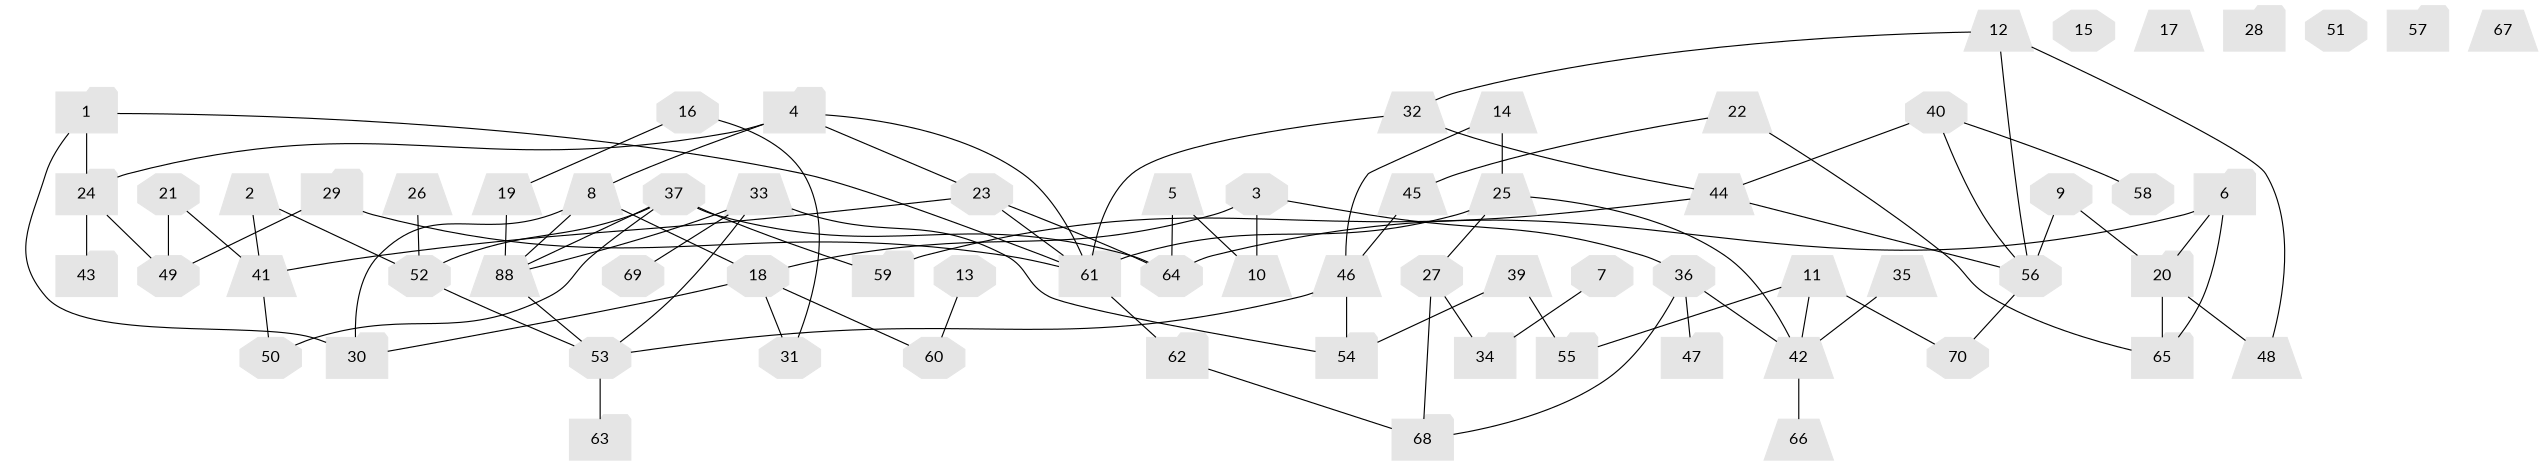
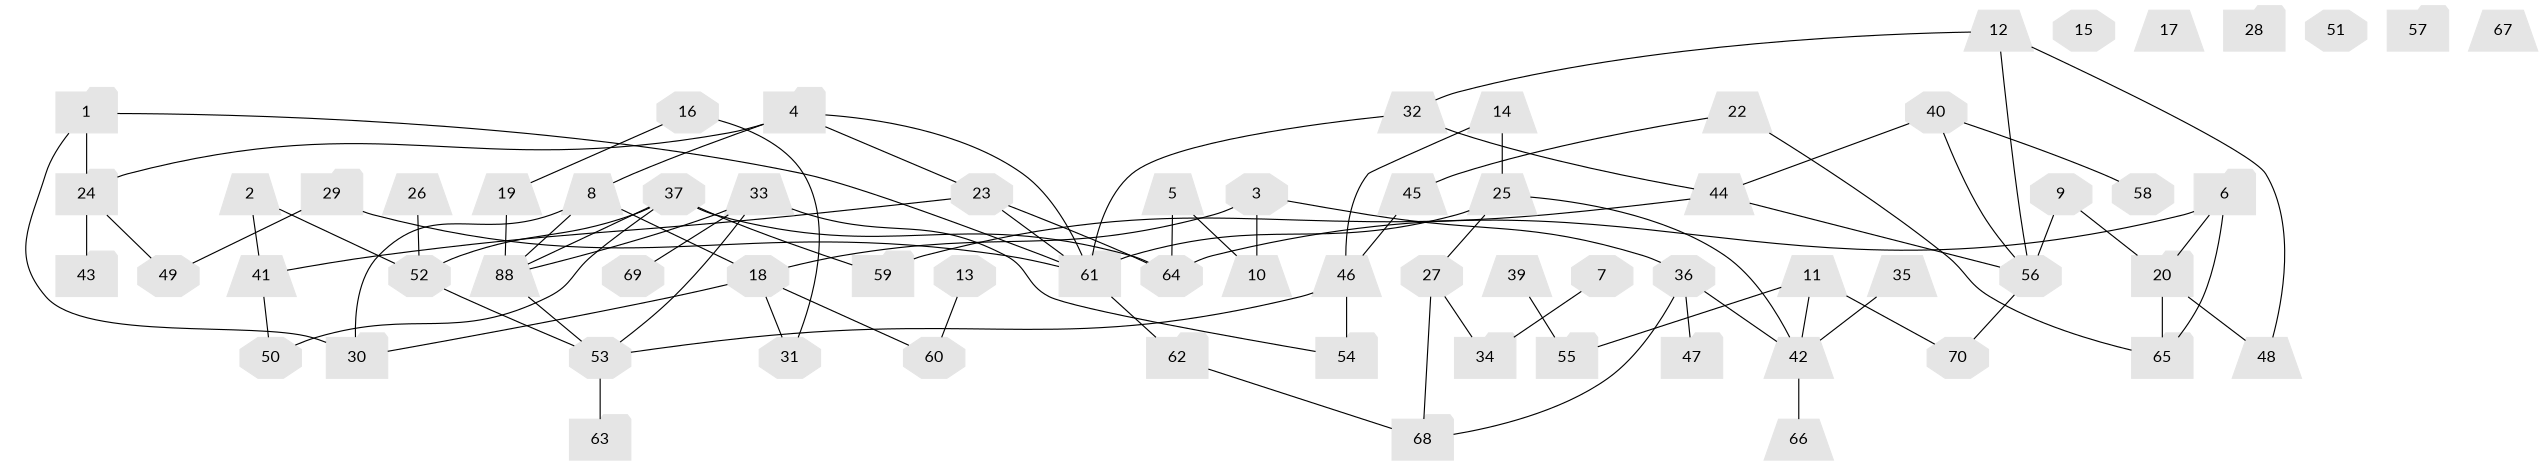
node "21": removed
edge "39" -- "54": removed
